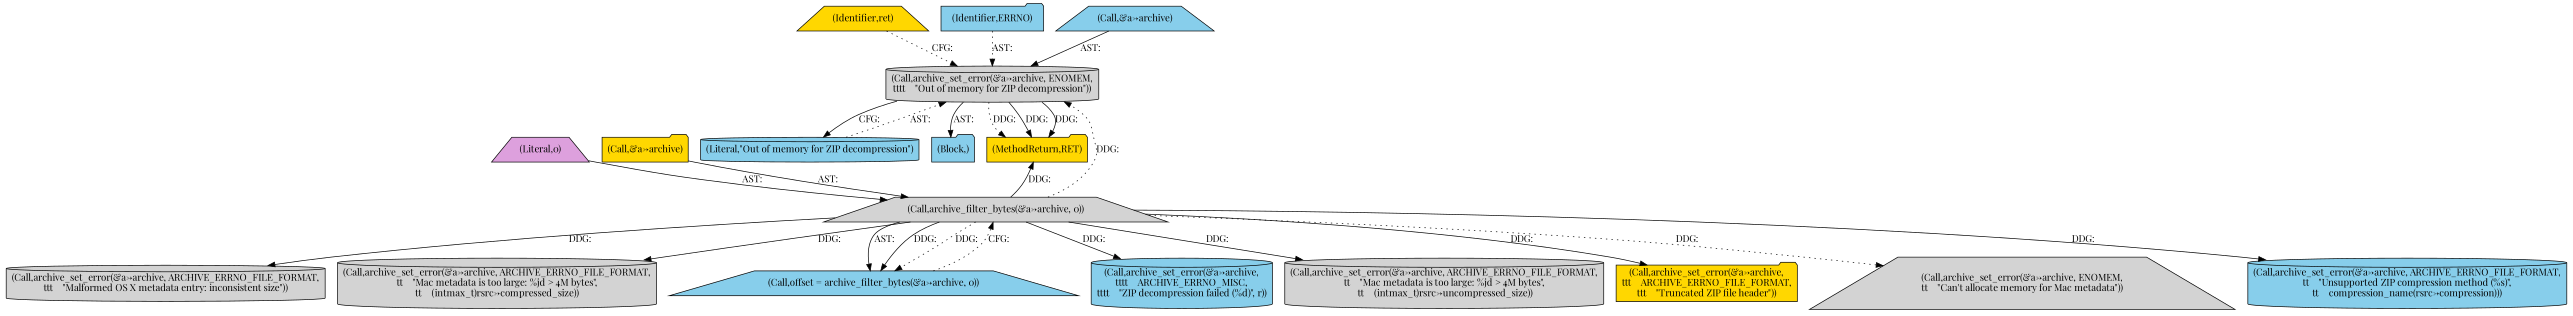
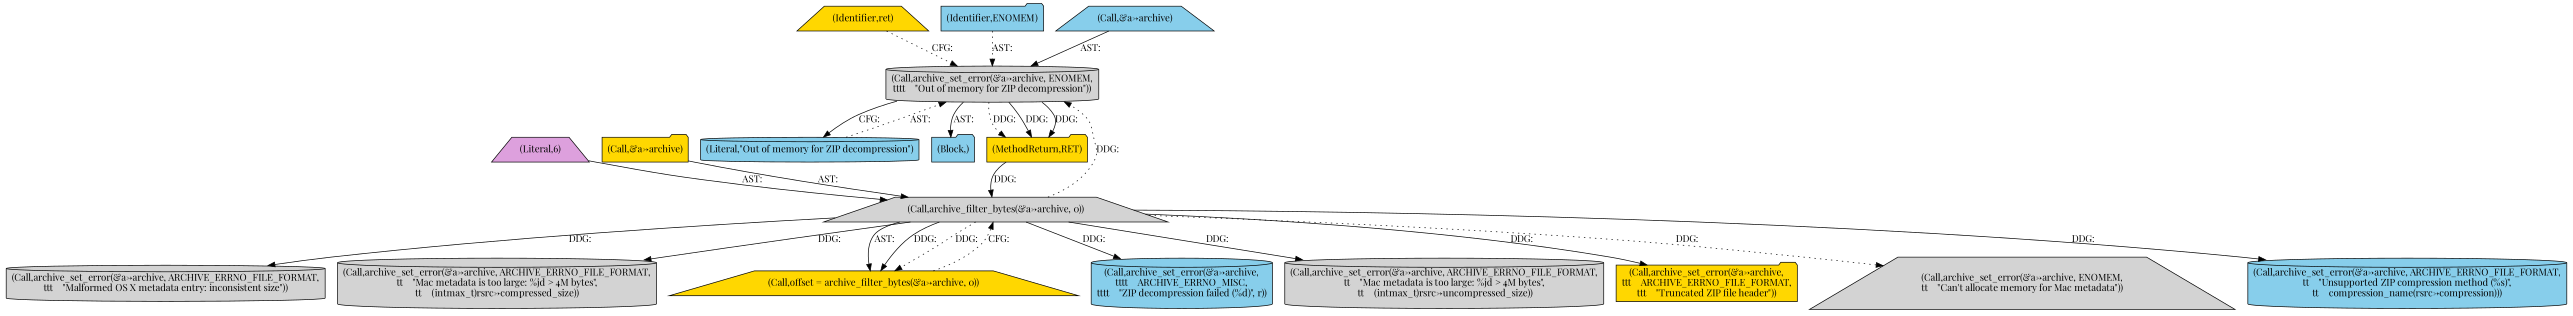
node "(Identifier,ERRNO)": label "(Identifier,ERRNO)" -> "(Identifier,ENOMEM)"
node "(Literal,0)": label "(Literal,0)" -> "(Literal,6)"
edge "(Call,archive_filter_bytes(&a->archive, 0))" -> "(MethodReturn,RET)": reversed
node "(Call,offset = archive_filter_bytes(&a->archive, 0))": fillcolor skyblue -> gold
